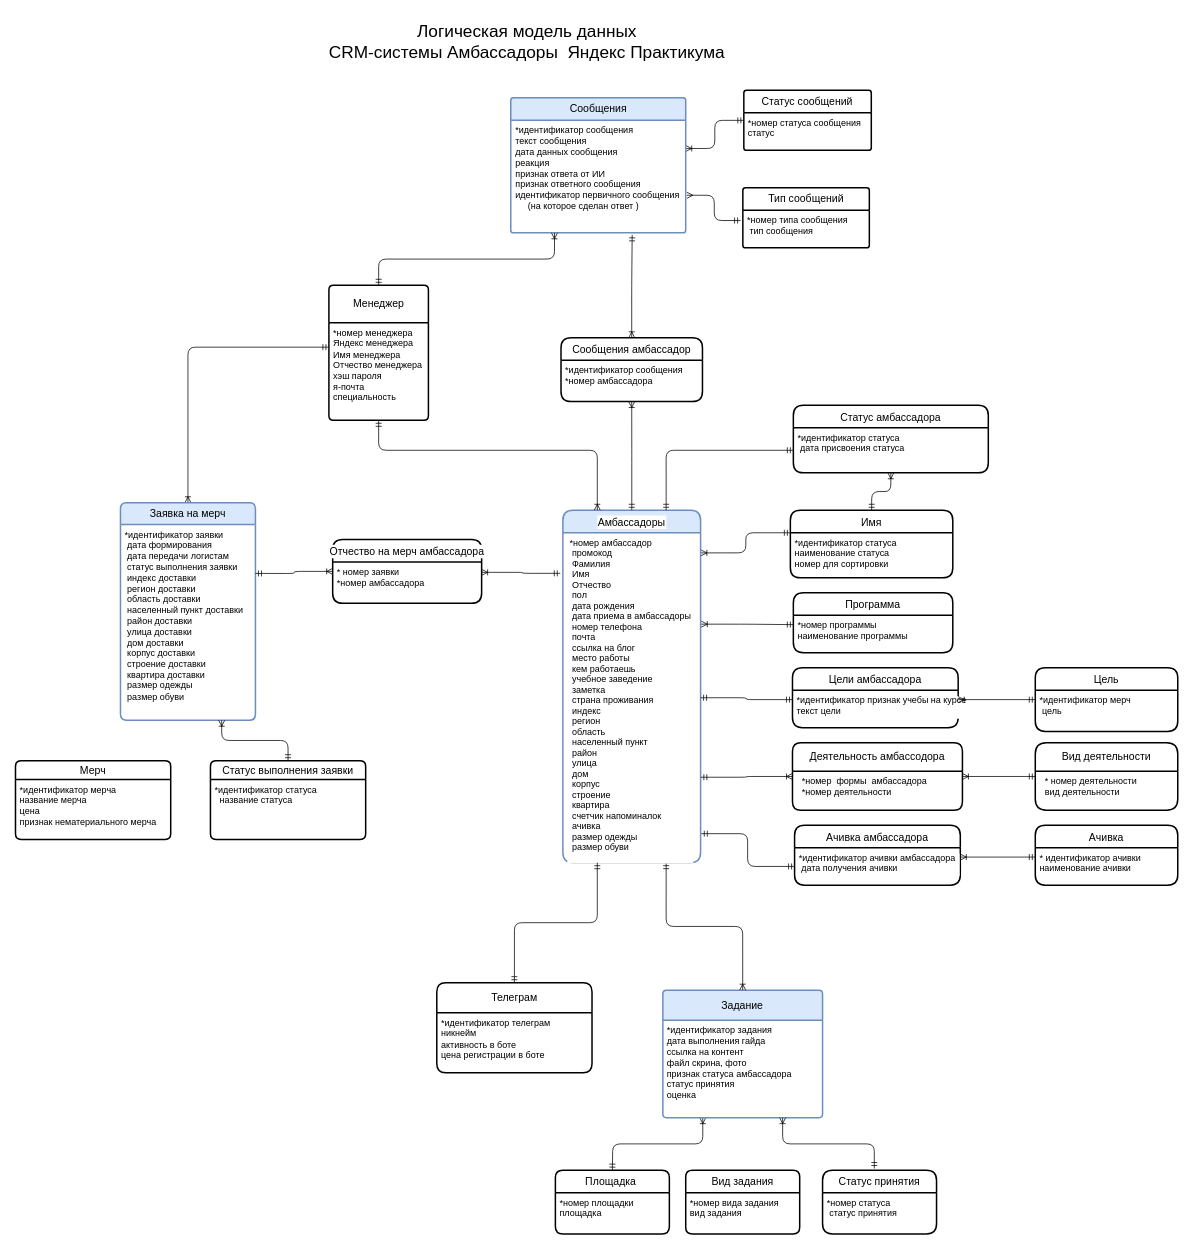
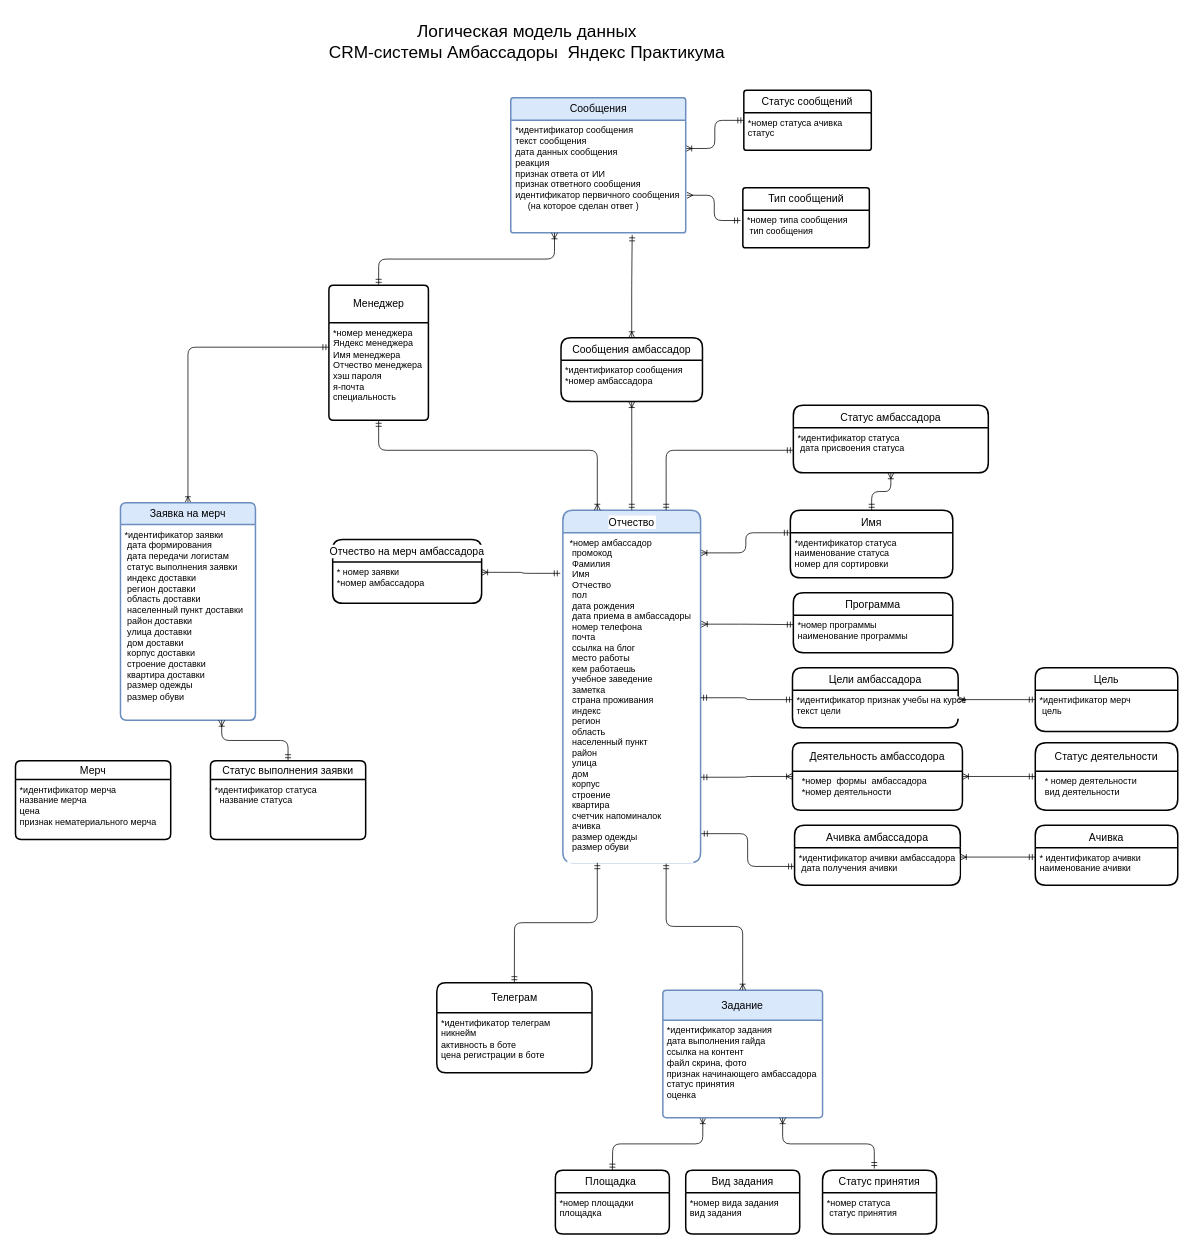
node "*номер статуса сообщения статус": label "*номер статуса сообщения статус" -> "*номер статуса ачивка статус"
node "Амбассадоры": label "Амбассадоры" -> "Отчество"
edge "Отчество на мерч амбассадора" -- "*идентификатор заявки дата формирования дата передачи логистам статус выполнения заявки индекс доставки регион доставки область доставки населенный пункт доставки район доставки улица доставки дом доставки корпус доставки строение доставки квартира доставки размер одежды размер обуви": removed
node "Вид деятельности": label "Вид деятельности" -> "Статус деятельности"
node "*идентификатор задания дата выполнения гайда ссылка на контент файл скрина, фото признак статуса амбассадора статус принятия оценка": label "*идентификатор задания дата выполнения гайда ссылка на контент файл скрина, фото признак статуса амбассадора статус принятия оценка" -> "*идентификатор задания дата выполнения гайда ссылка на контент файл скрина, фото признак начинающего амбассадора статус принятия оценка"
